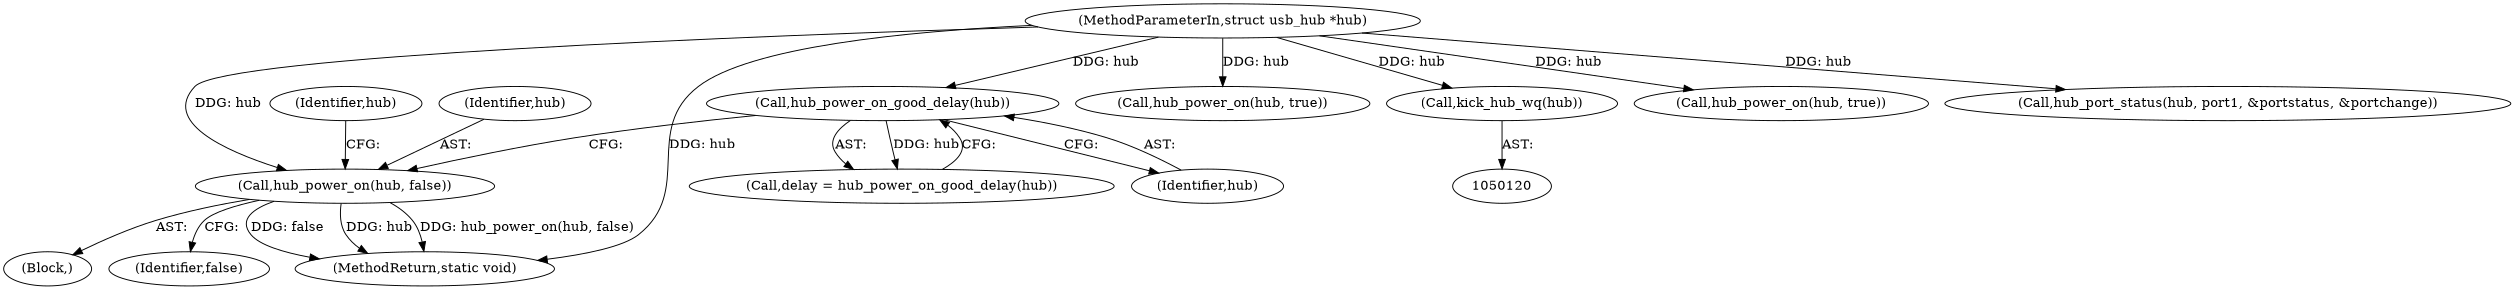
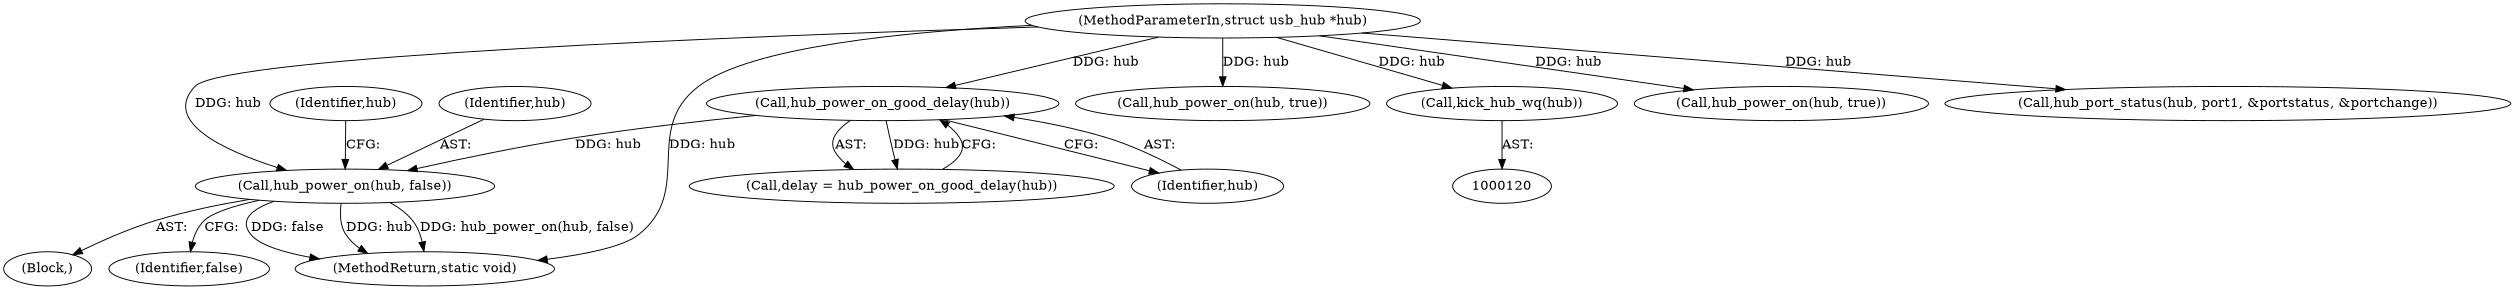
edge "(Call,hub_power_on_good_delay(hub))" -> "(Call,hub_power_on(hub, false))": label "CFG: " -> "DDG: hub"
node "1050120": label "1050120" -> "1000120"
